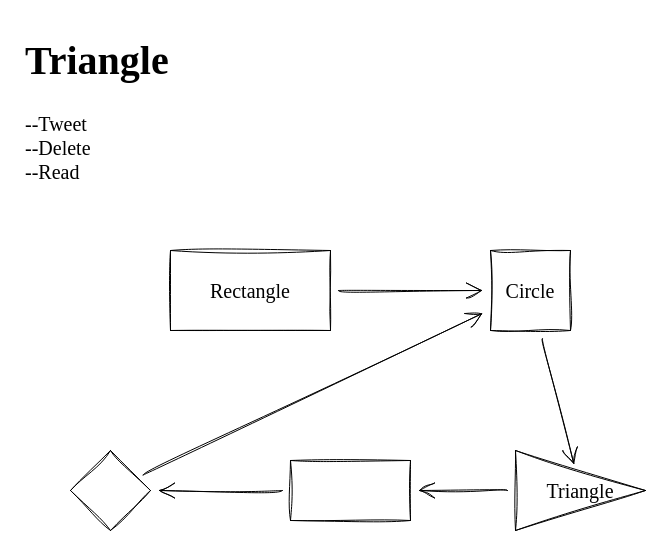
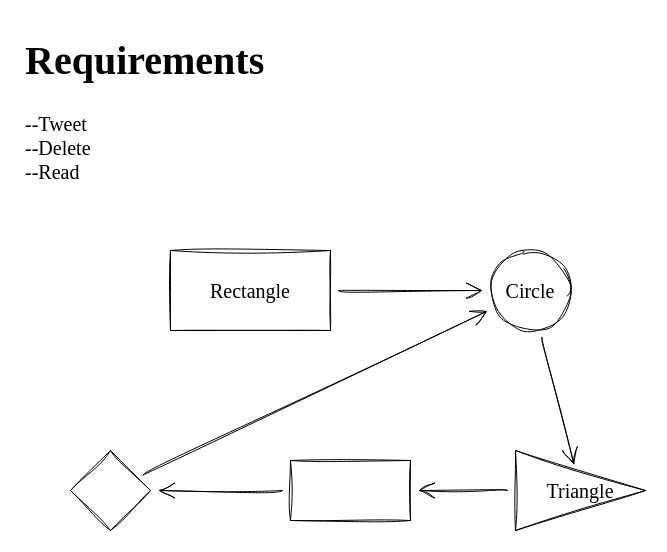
node "Triangle --Tweet --Delete --Read": label "Triangle --Tweet --Delete --Read" -> "Requirements --Tweet --Delete --Read"
node "Circle": shape rectangle -> ellipse
